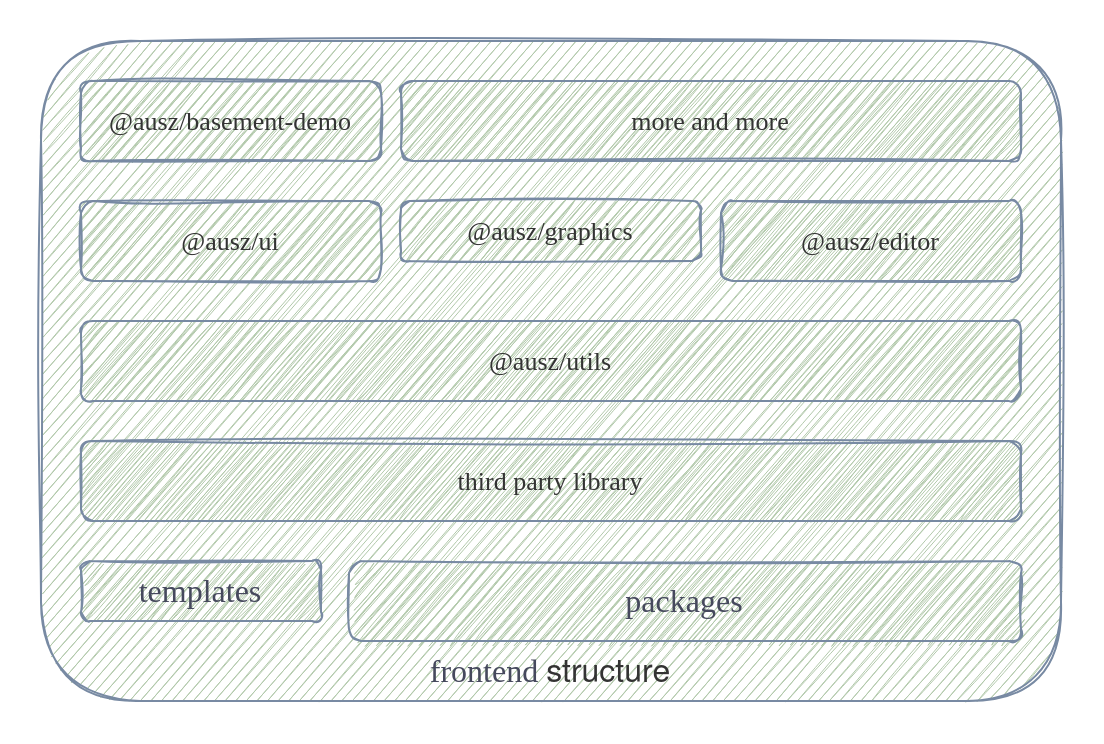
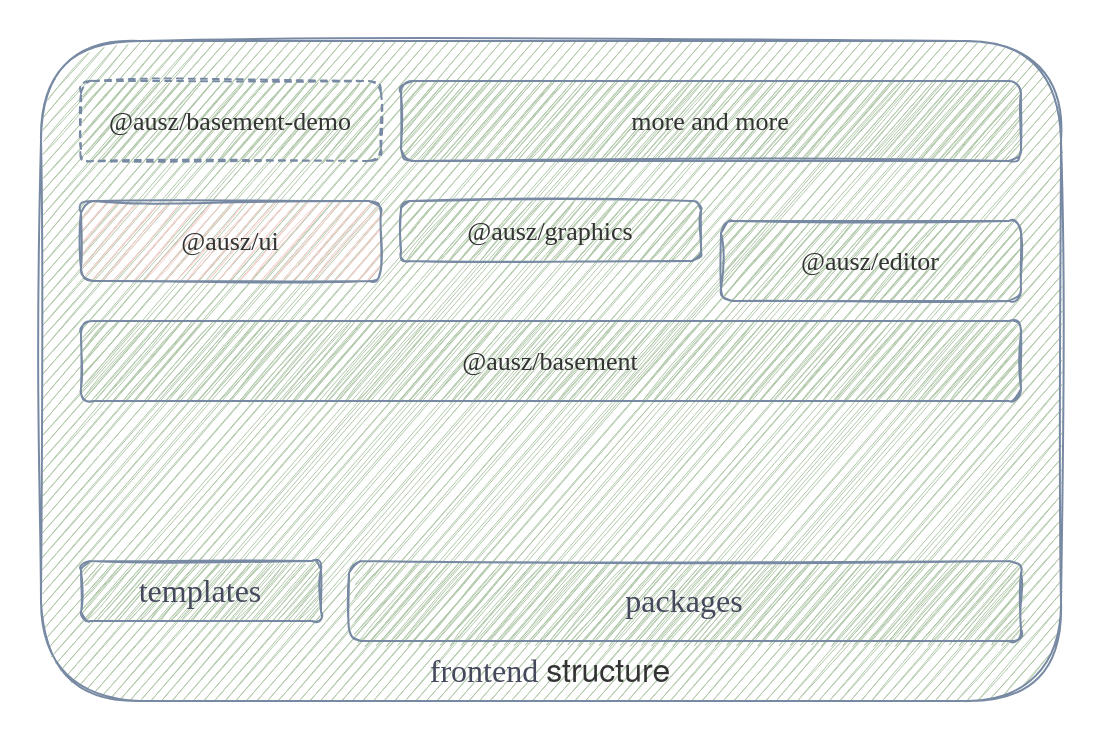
node "@ausz/basement-demo": style solid -> dashed
node "@ausz/ui": fillcolor #b2c9ab -> #f8cecc
node "@ausz/editor": moved (871, 241) -> (871, 261)
node "@ausz/utils": label "@ausz/utils" -> "@ausz/basement"
node "third party library": removed
